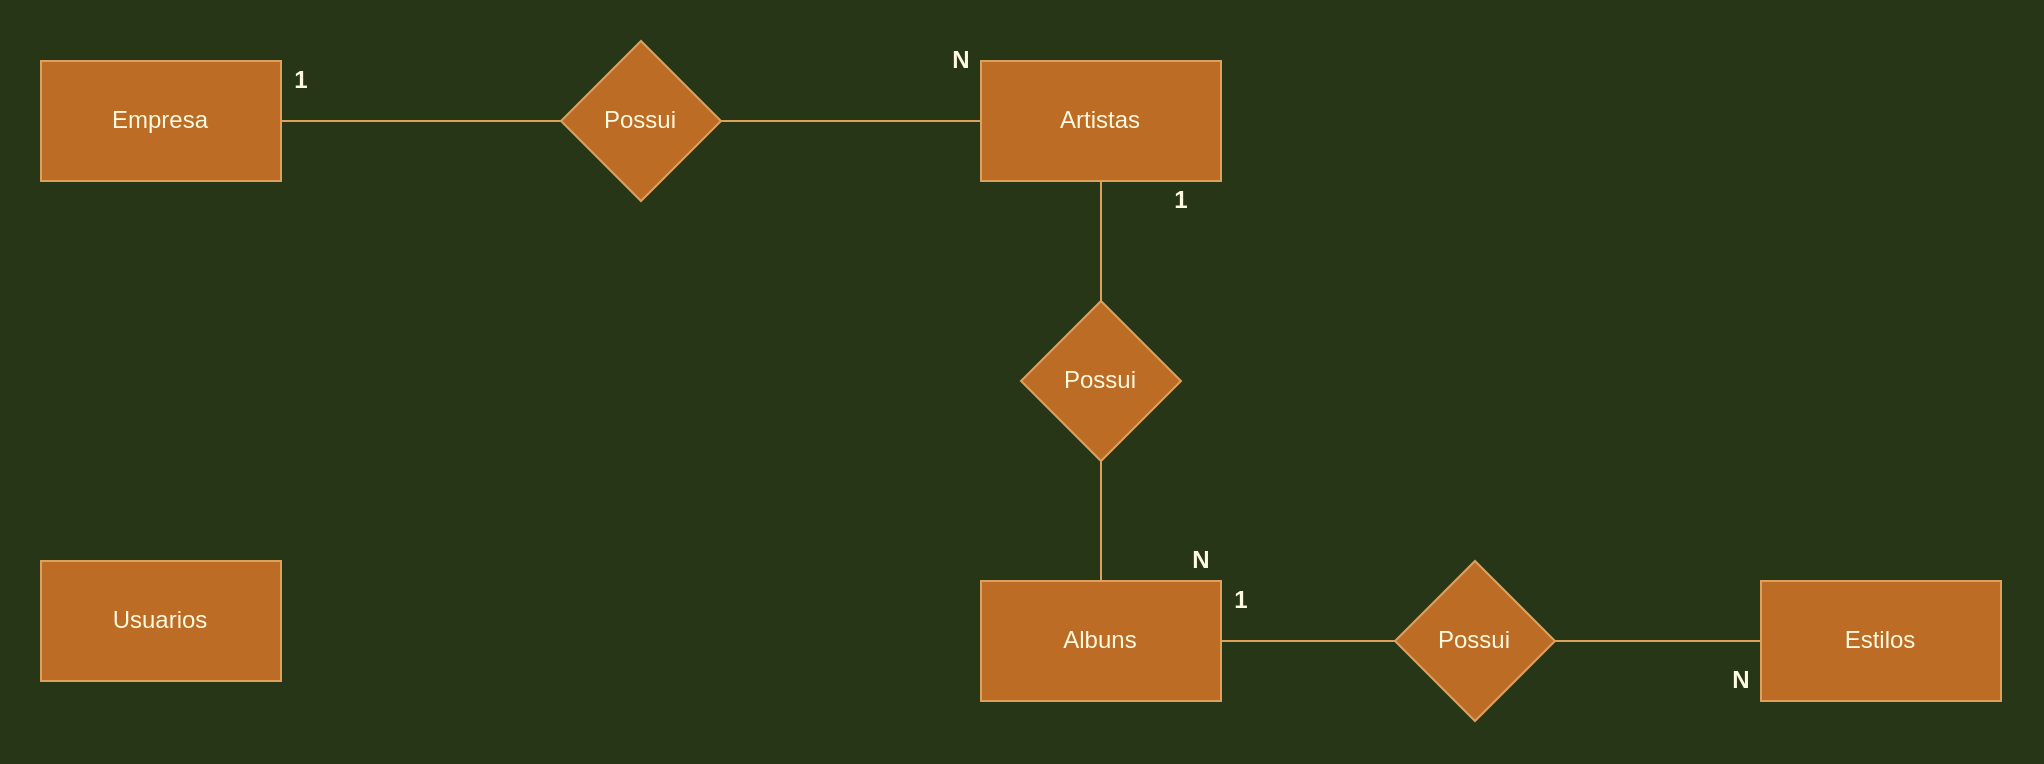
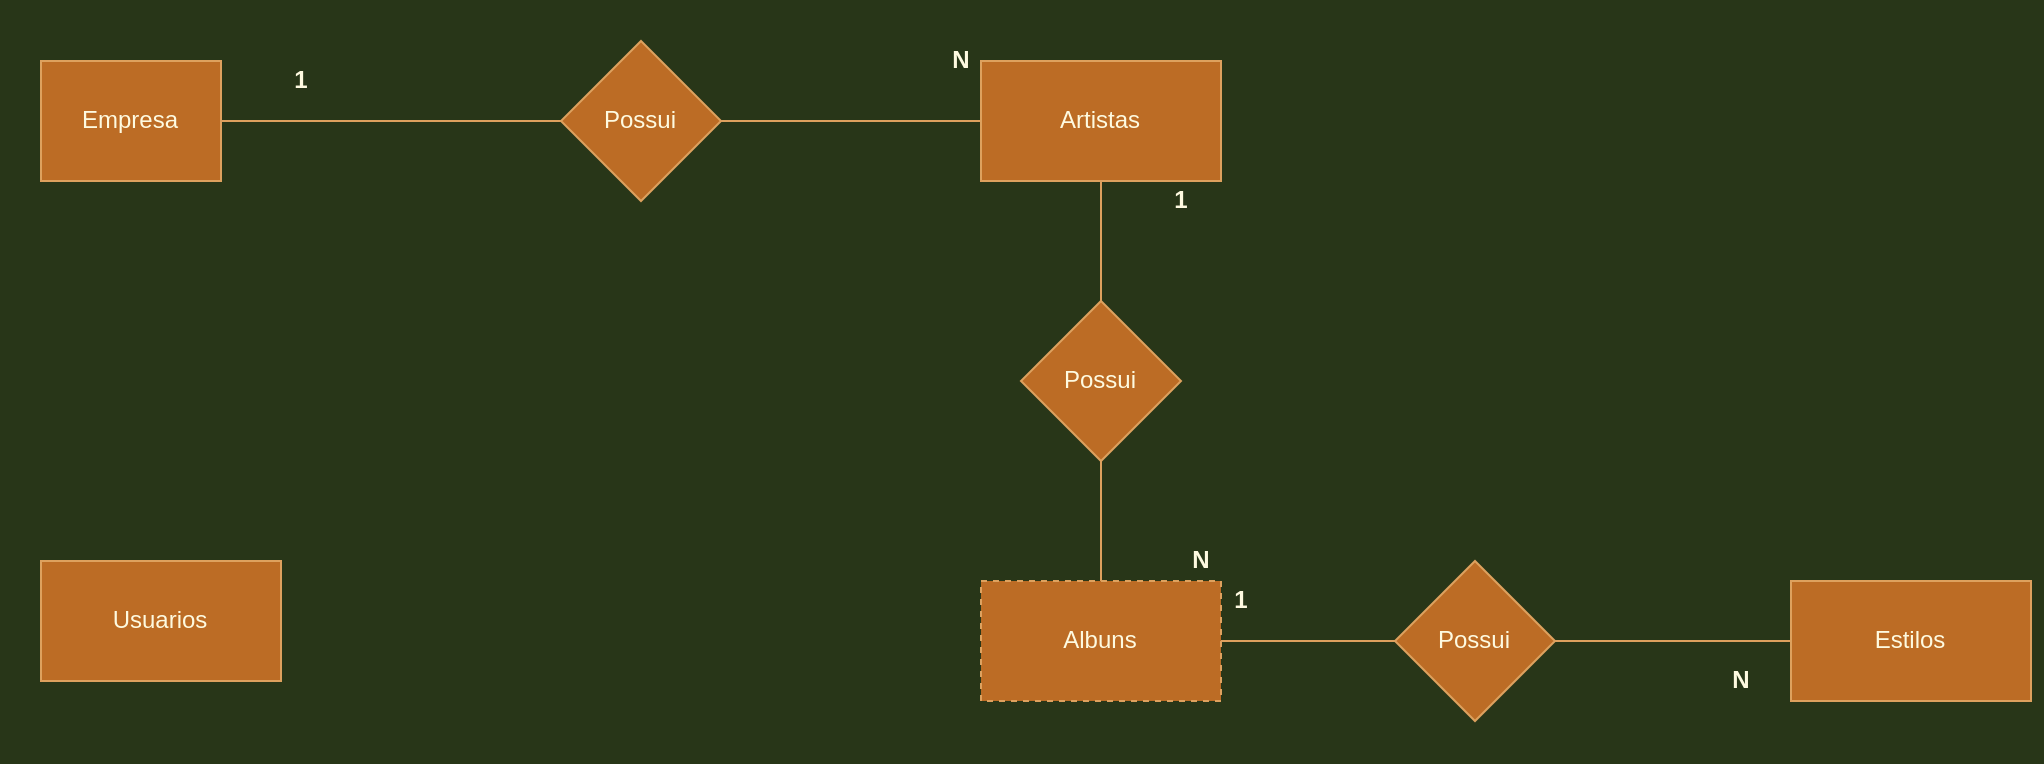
node "Empresa": size 240x120 -> 180x120
node "Albuns": style solid -> dashed
node "Estilos": moved (1881, 641) -> (1911, 641)
